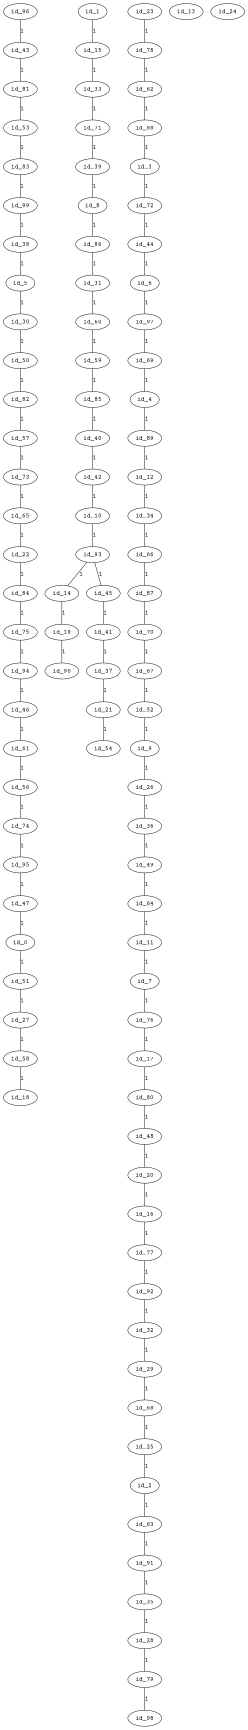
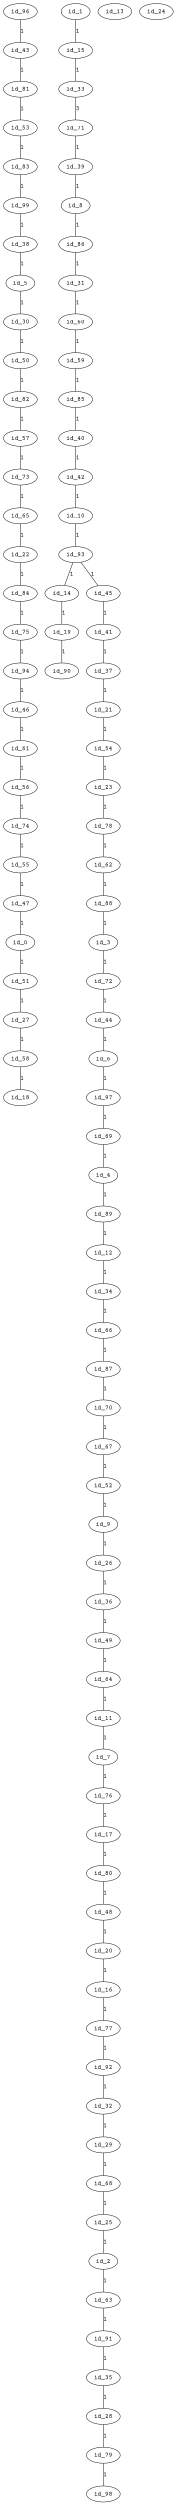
edge "id_33" -- "id_71": label "1" -> "3"
edge "id_54" -- "id_23": added, label "1"
node "id_95": label "id_95" -> "id_55"
